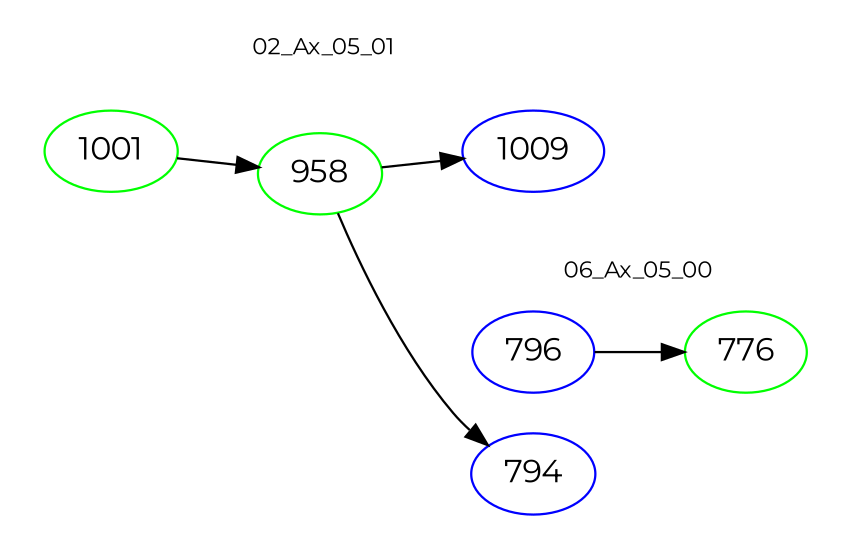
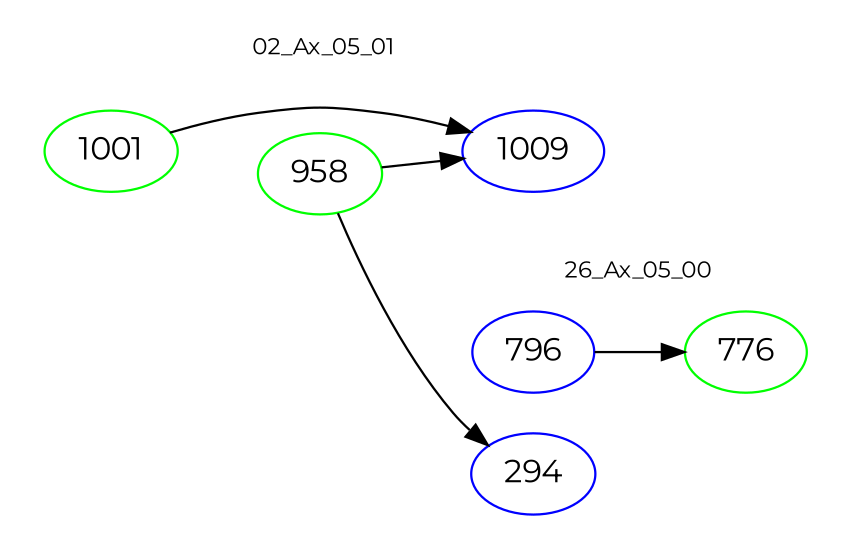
edge "1001" -> "958": now "1001" -> "1009"
cluster "06_Ax_05_00": label "06_Ax_05_00" -> "26_Ax_05_00"
node "794": label "794" -> "294"
